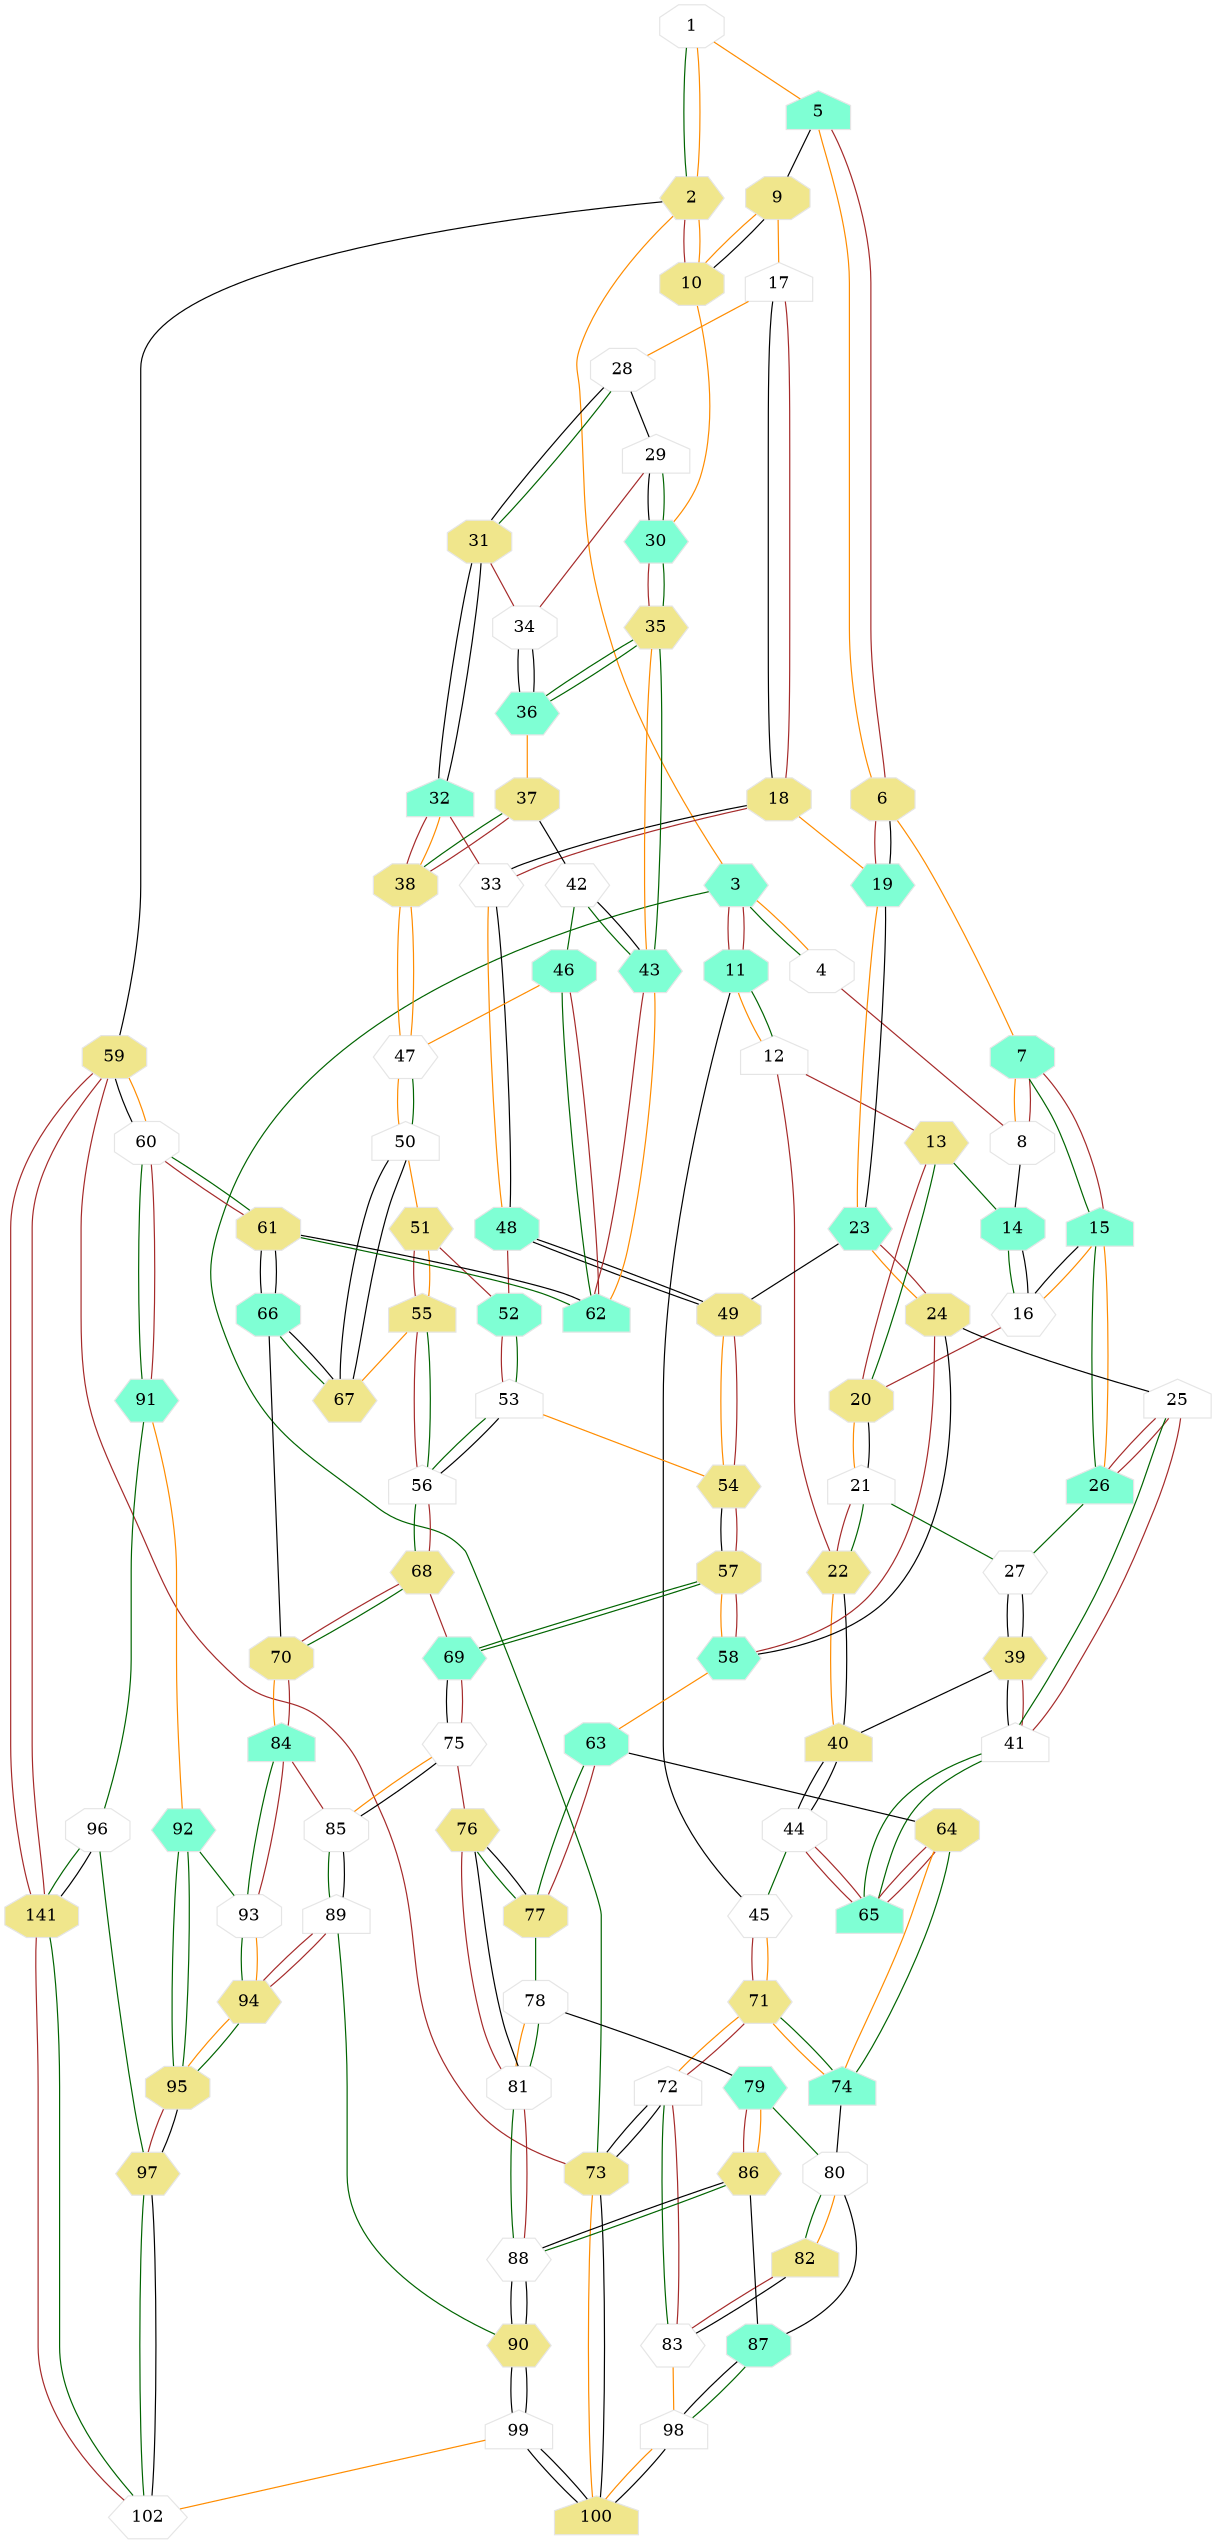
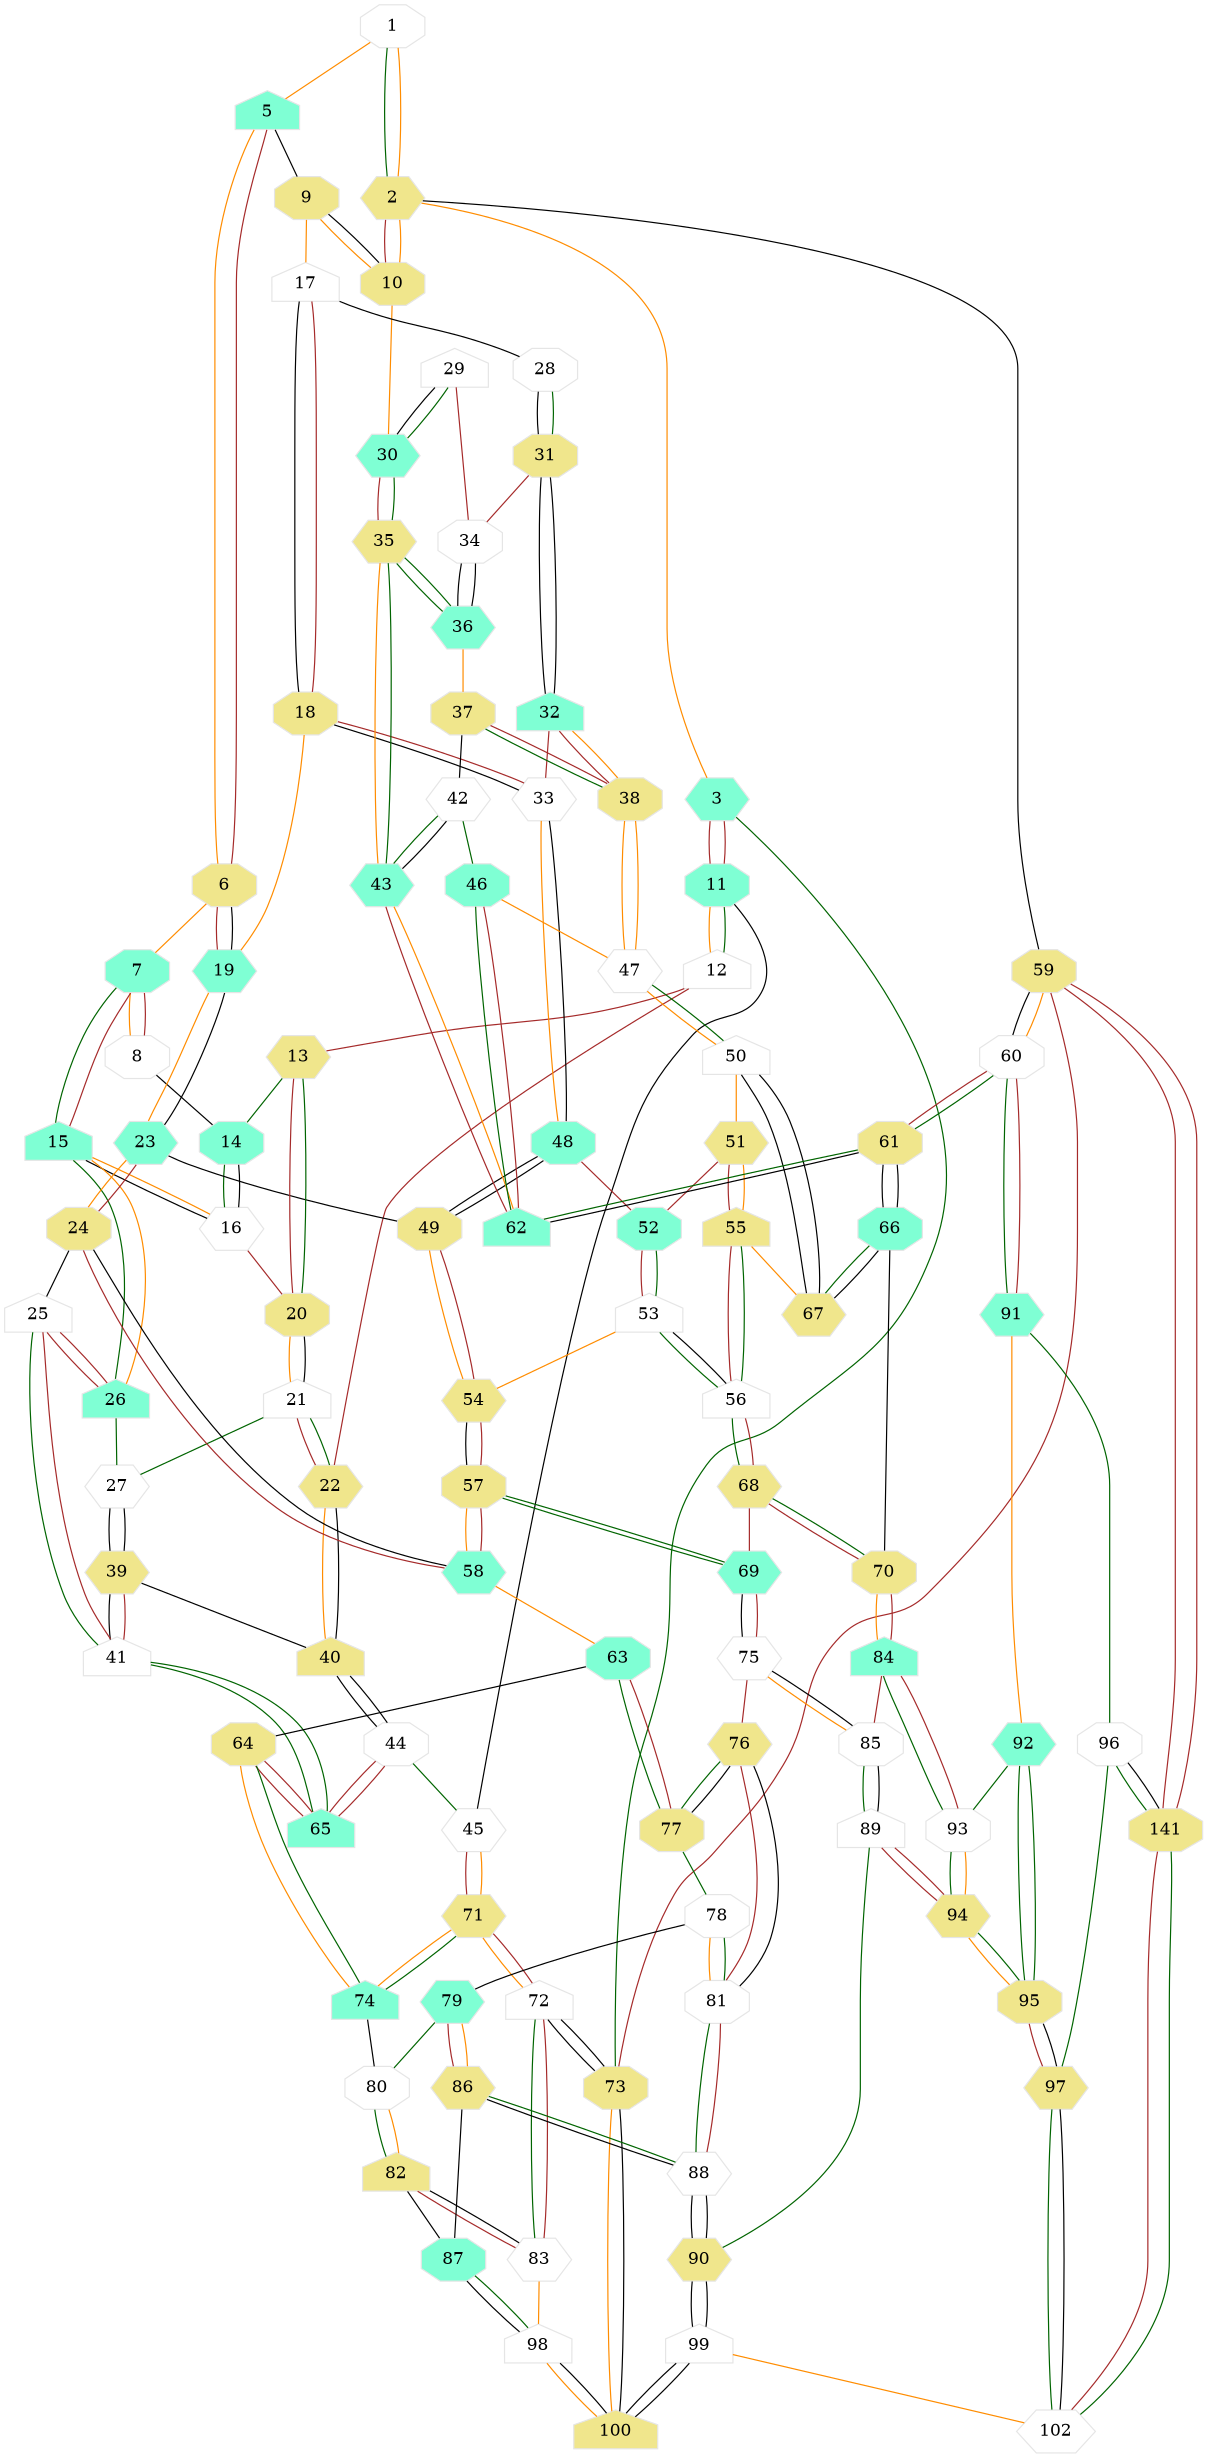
edge "17" -- "28": color darkorange -> black
edge "28" -- "29": removed
node "4": removed
edge "80" -- "87": now "82" -- "87"
